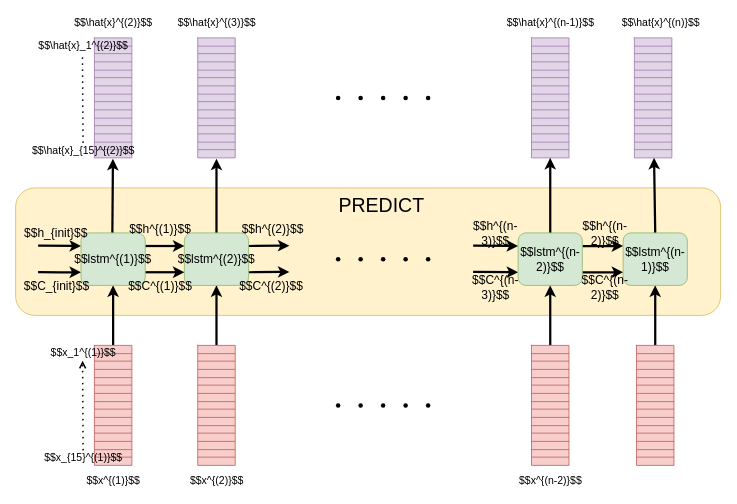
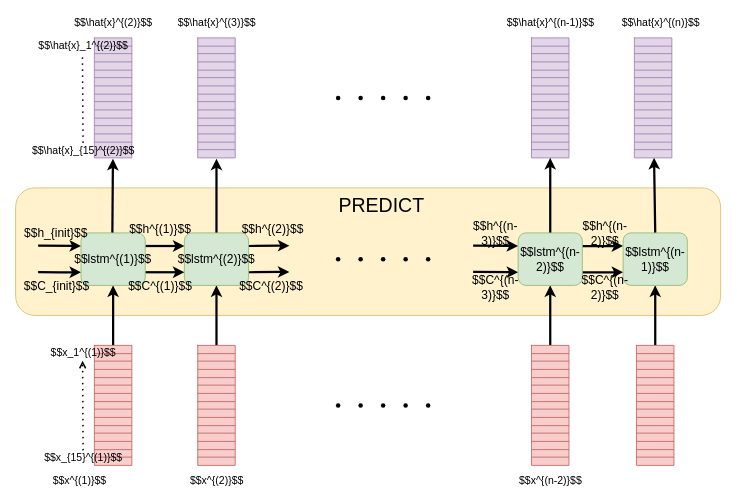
node "$$x^{(1)}$$": moved (113, 480) -> (79, 480)
